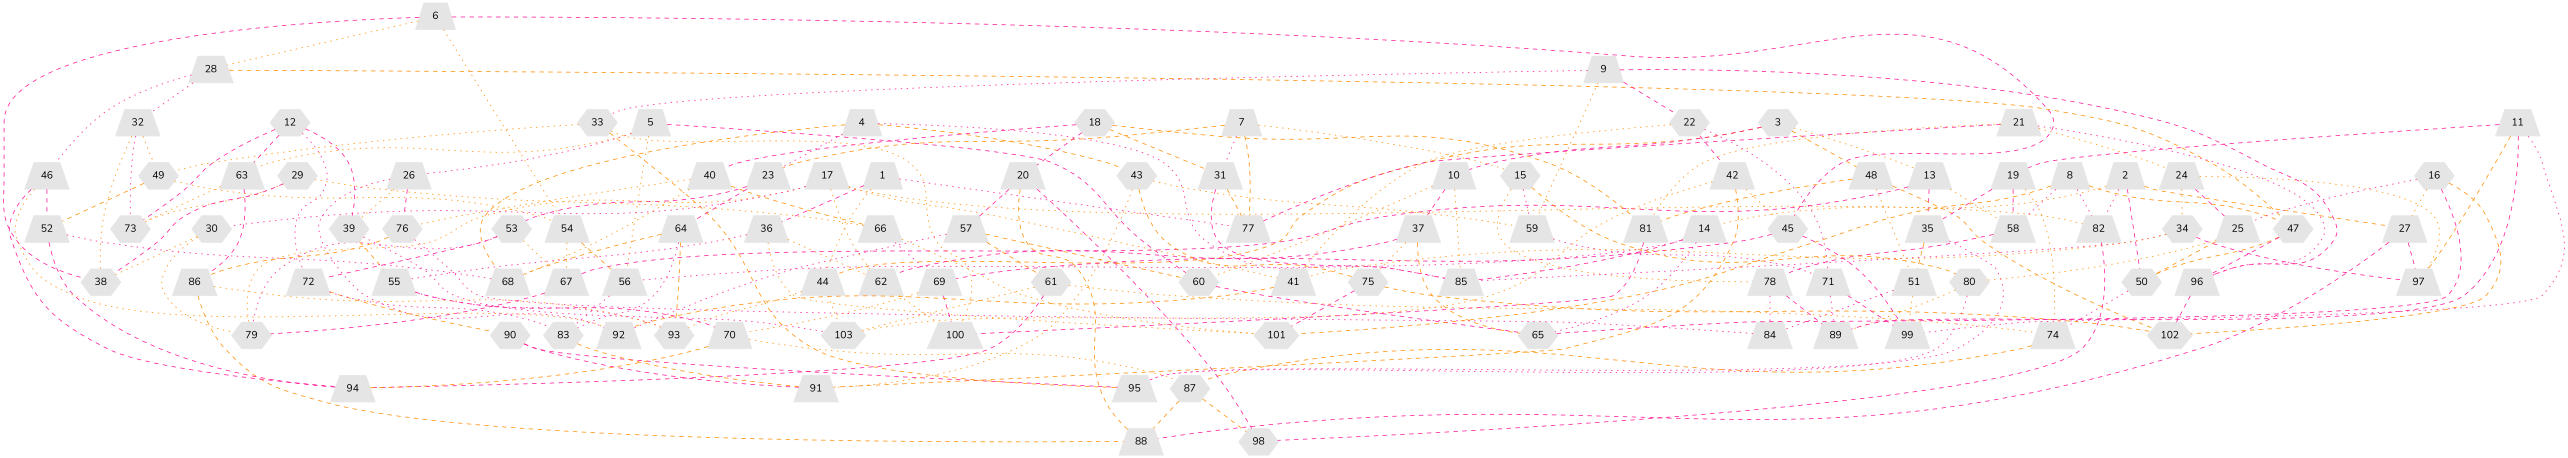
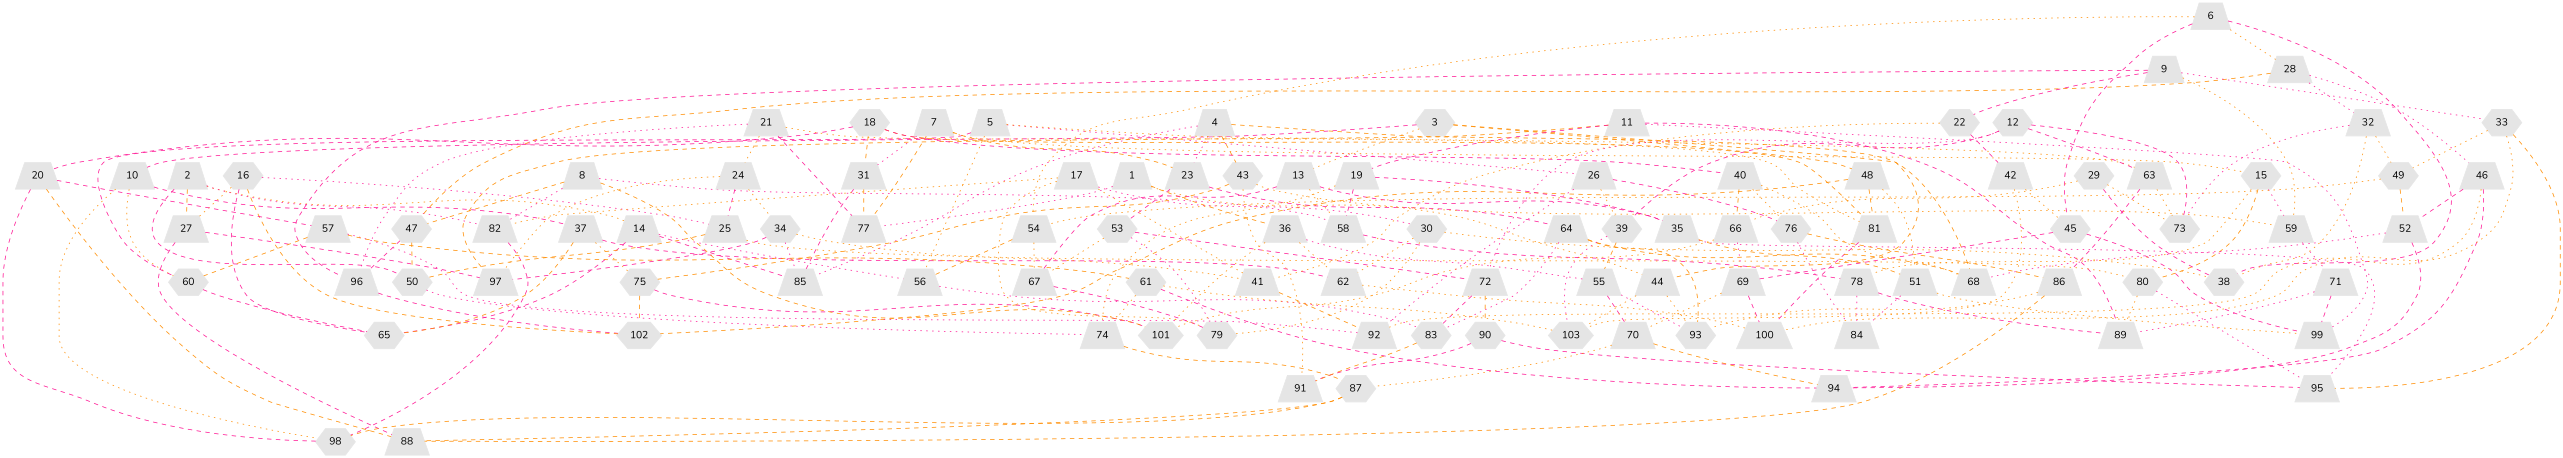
edge "22" -- "71": removed
edge "1" -- "36": color deeppink -> darkorange
edge "10" -- "85": now "10" -- "98"
edge "17" -- "62": now "30" -- "62"
edge "14" -- "65": style dotted -> dashed
edge "72" -- "83": style dotted -> dashed
edge "42" -- "91": removed
